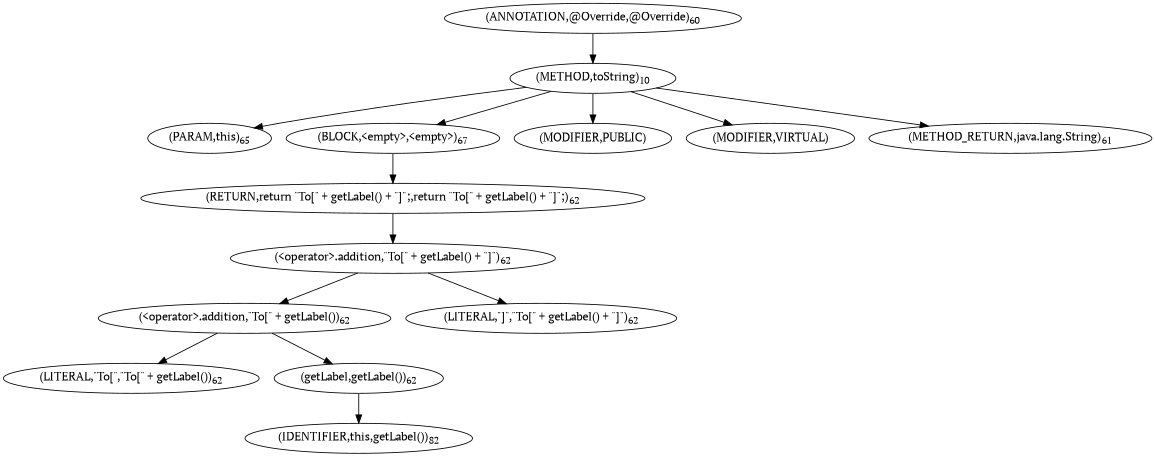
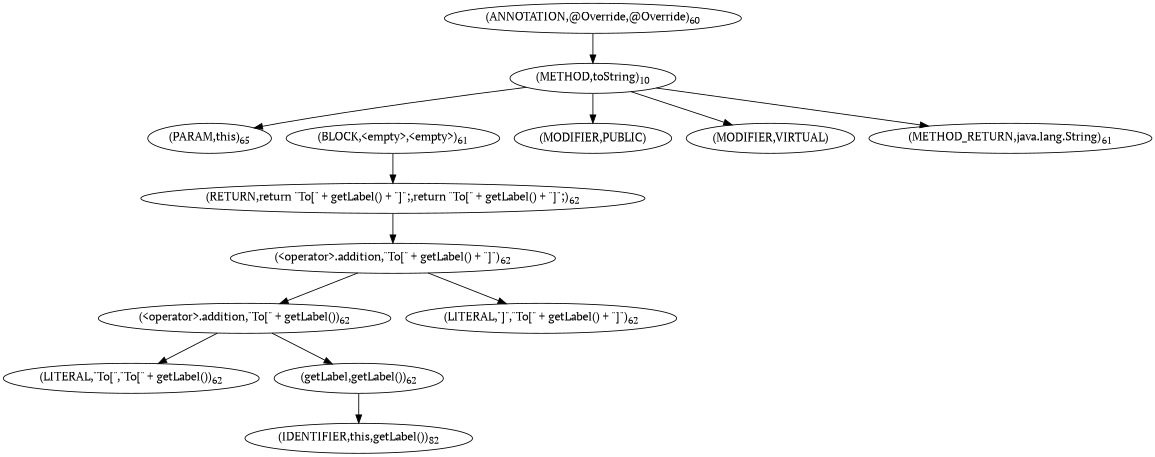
edge "(METHOD,toString)" -> "(BLOCK,<empty>,<empty>)": removed
node "(BLOCK,<empty>,<empty>)": text "67" -> "61"
